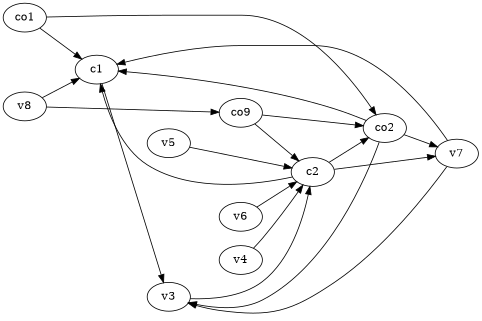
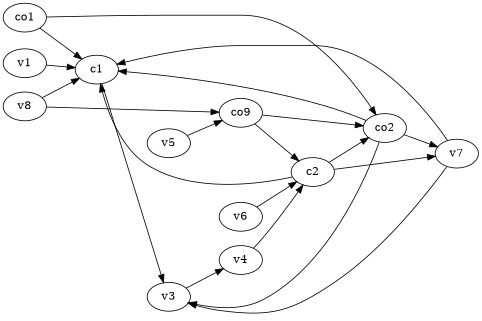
node "v1": added
edge "v5" -> "c2": now "v5" -> "co9"
edge "v3" -> "c2": now "v3" -> "v4"
